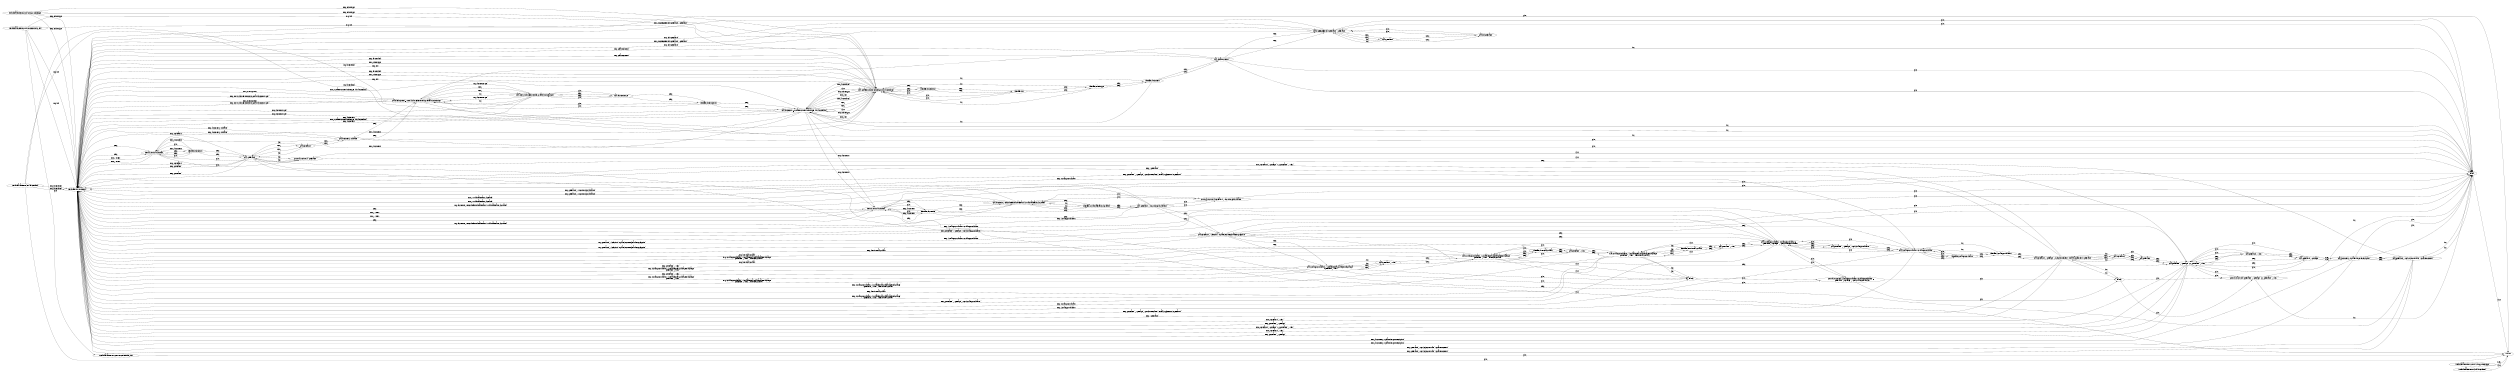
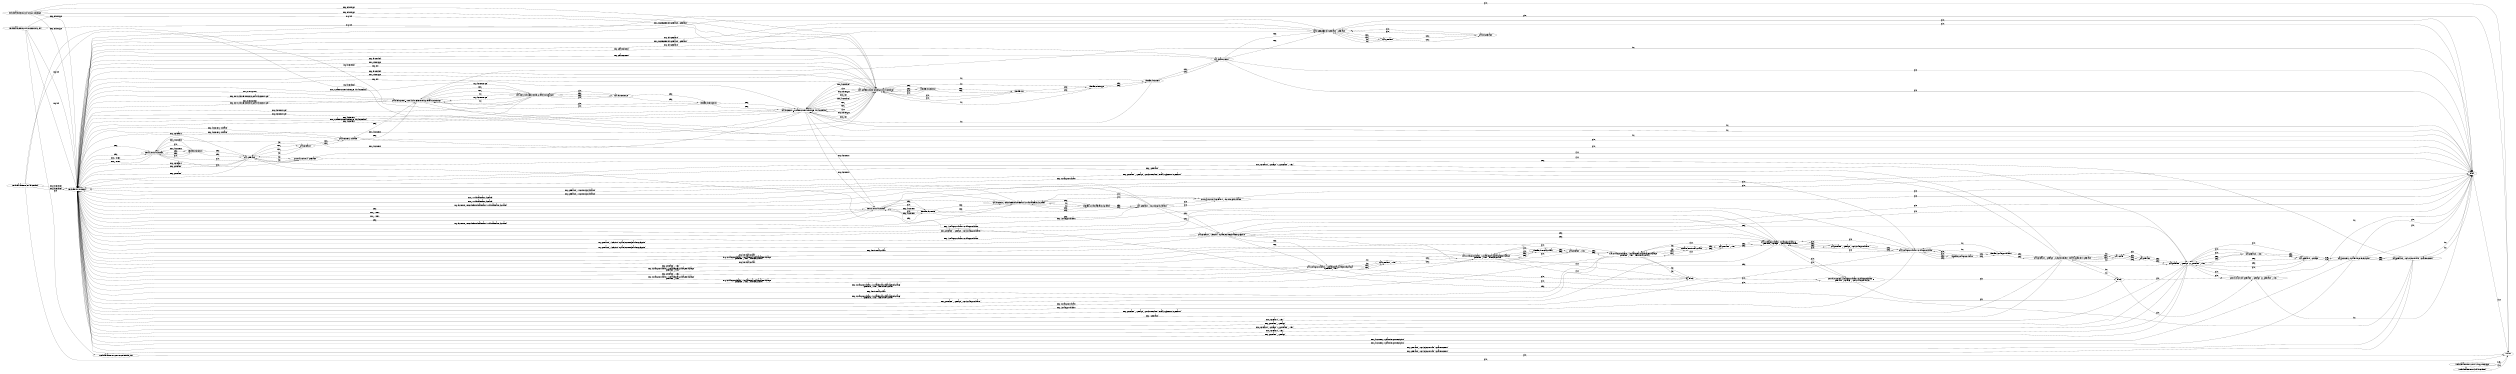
node "(Identifier,kHorizontalScrollbar)": label "(Identifier,kHorizontalScrollbar)" -> "(Initialize,kHorizontalScrollbar)"
node "(Call,*GetFrame())": label "(Call,*GetFrame())" -> "(Call,*Create())"
edge "(Call,!GetFrame())" -> "1000100": now "(MethodParameterIn,const String& mime_type)" -> "1000100"
